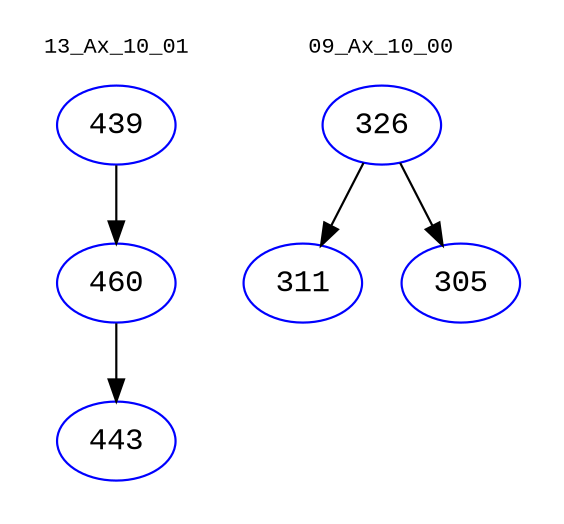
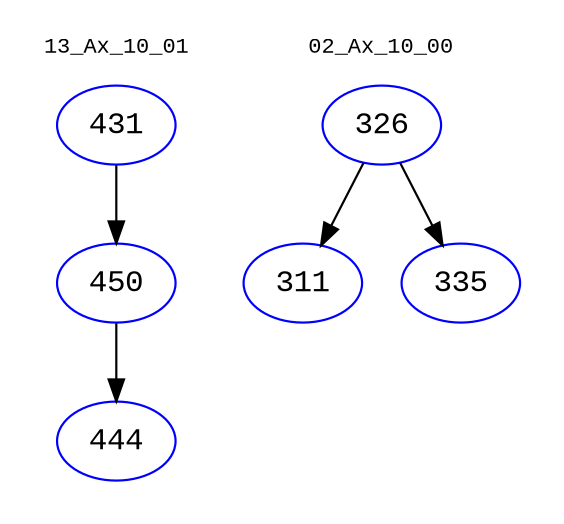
cluster "09_Ax_10_00": label "09_Ax_10_00" -> "02_Ax_10_00"
node "439": label "439" -> "431"
node "460": label "460" -> "450"
node "305": label "305" -> "335"
node "443": label "443" -> "444"
